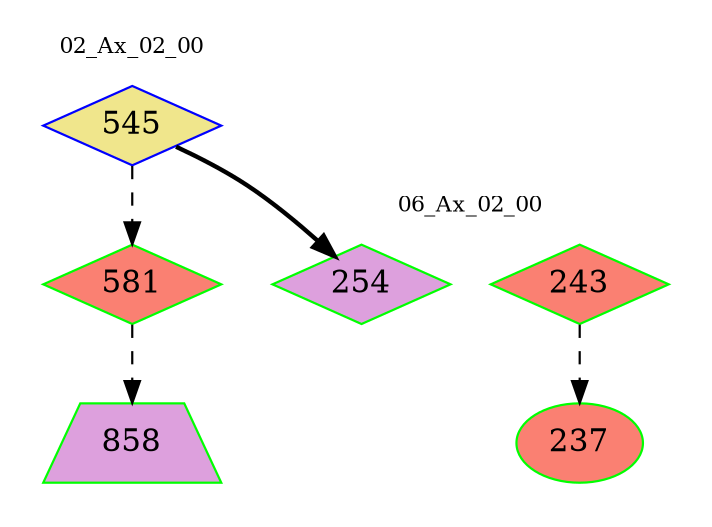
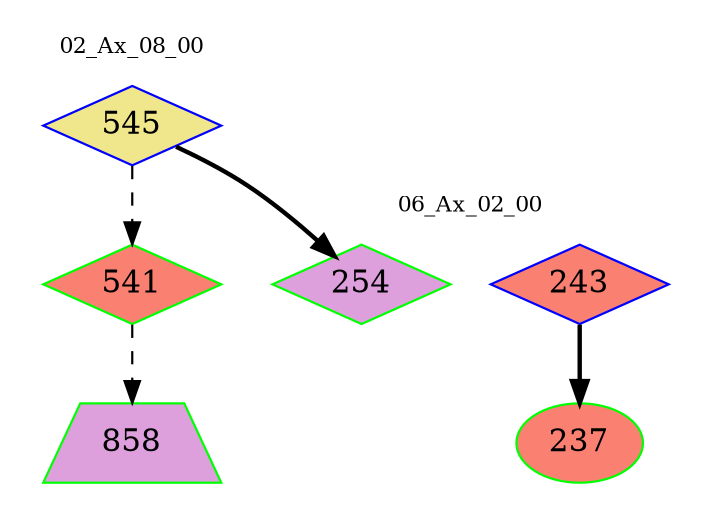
cluster "02_Ax_02_00": label "02_Ax_02_00" -> "02_Ax_08_00"
node "581": label "581" -> "541"
node "243": color green -> blue
edge "243" -> "237": style dashed -> bold
